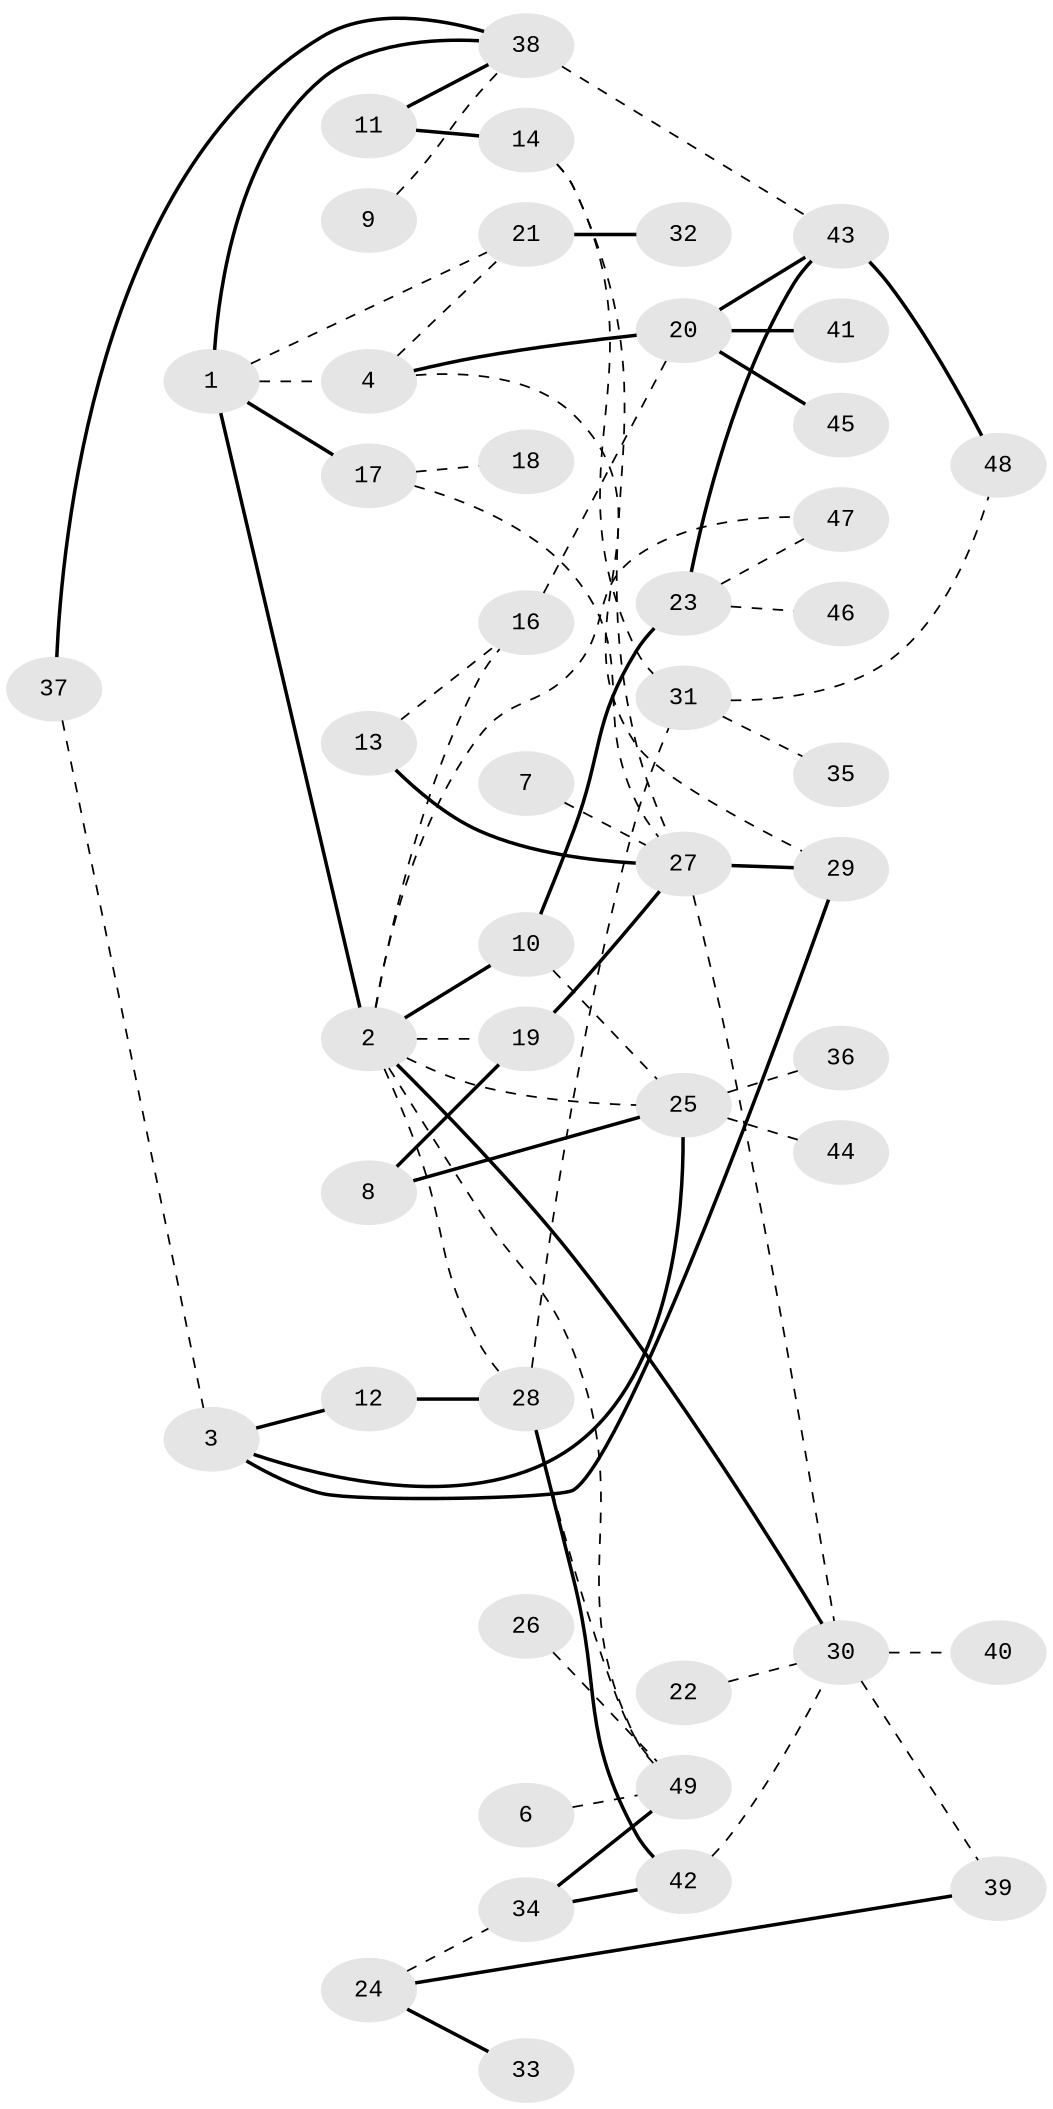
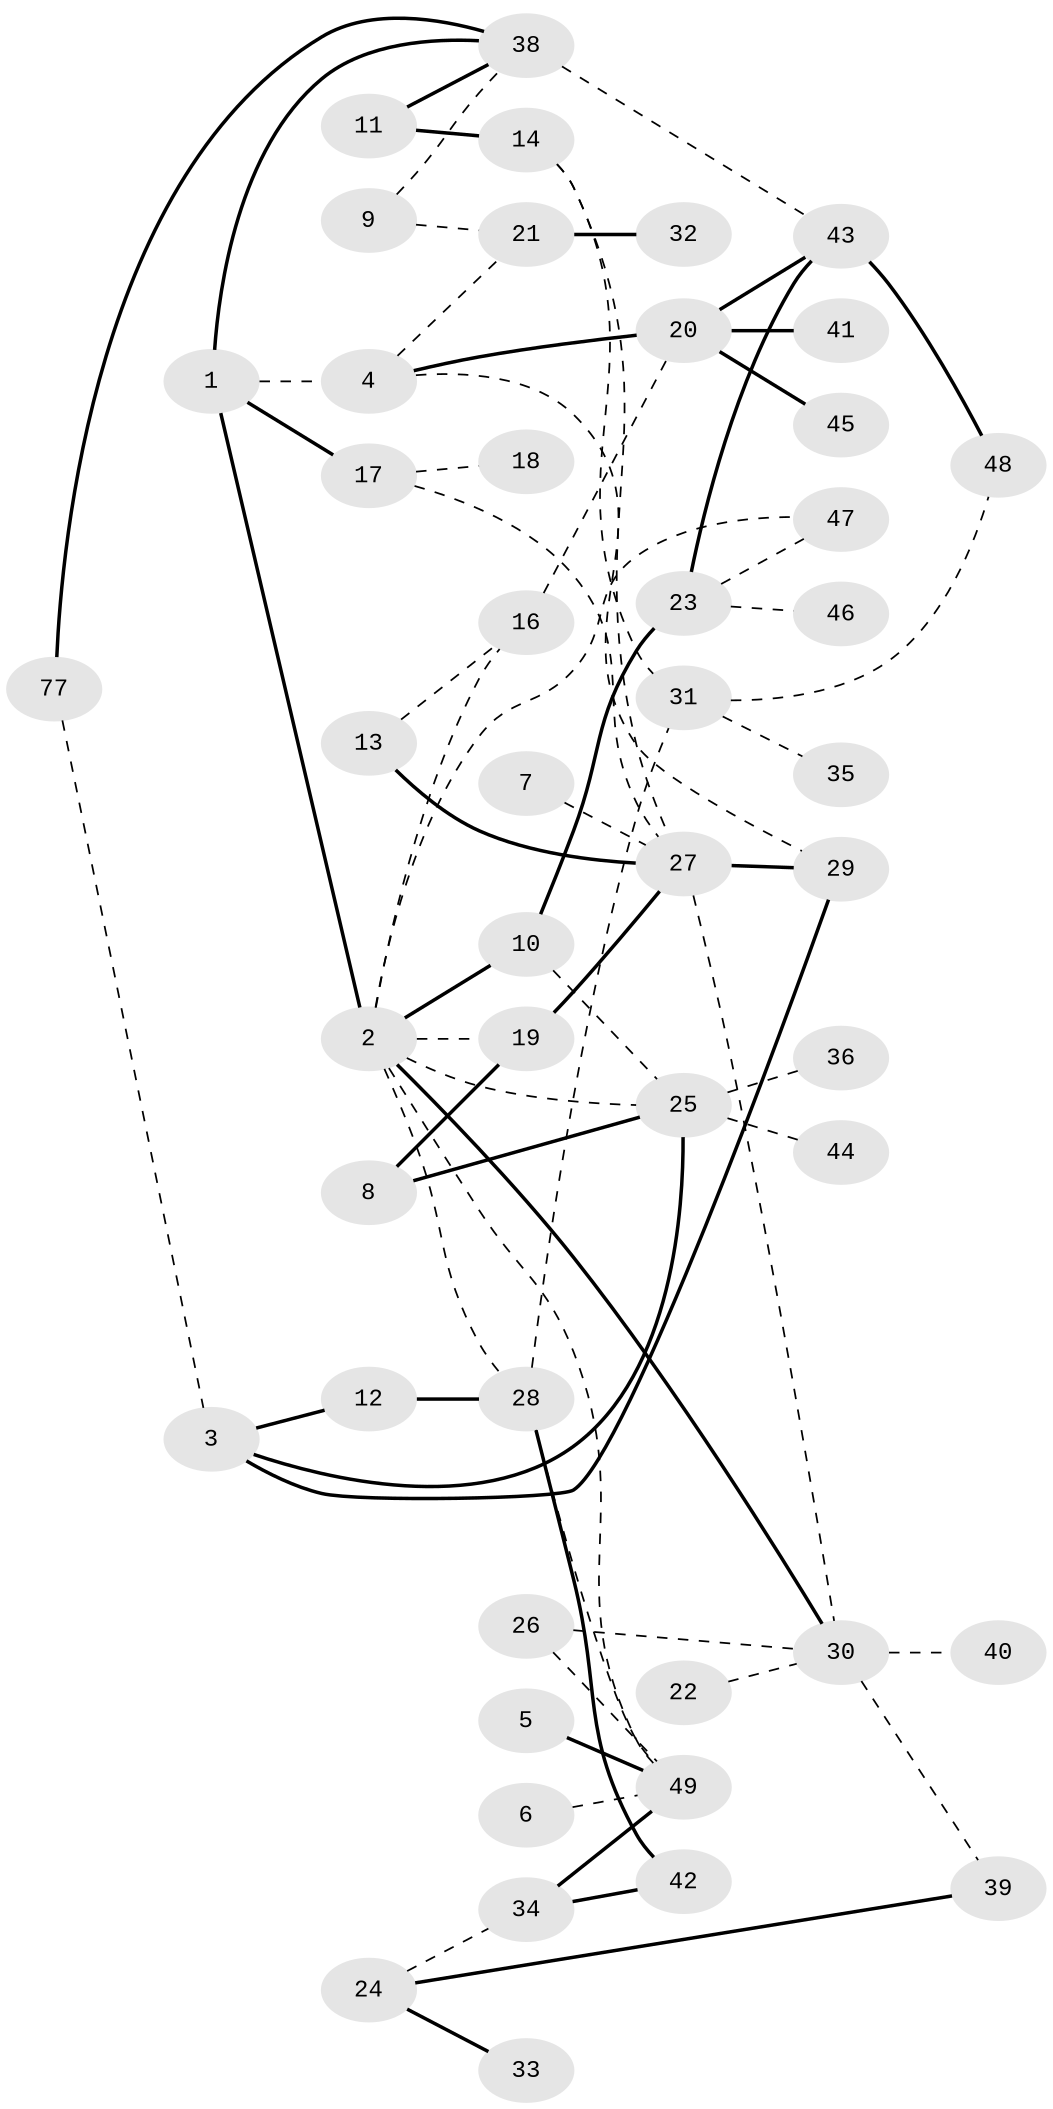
edge "21" -- "1": now "21" -- "9"
node "37": label "37" -> "77"
node "5": added
edge "30" -- "42": now "30" -- "26"
